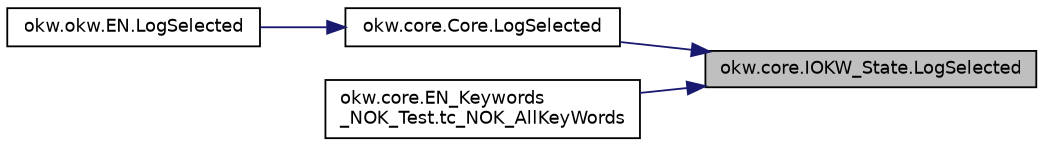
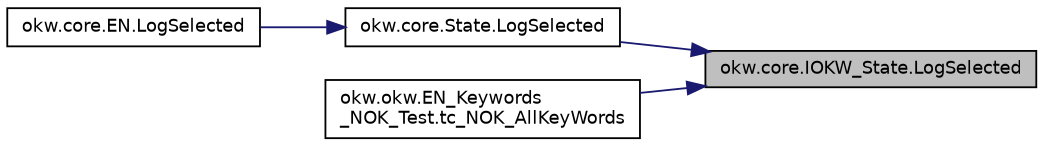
node "okw.okw.EN.LogSelected": label "okw.okw.EN.LogSelected" -> "okw.core.EN.LogSelected"
node "okw.core.Core.LogSelected": label "okw.core.Core.LogSelected" -> "okw.core.State.LogSelected"
node "okw.core.EN_Keywords _NOK_Test.tc_NOK_AllKeyWords": label "okw.core.EN_Keywords _NOK_Test.tc_NOK_AllKeyWords" -> "okw.okw.EN_Keywords _NOK_Test.tc_NOK_AllKeyWords"
